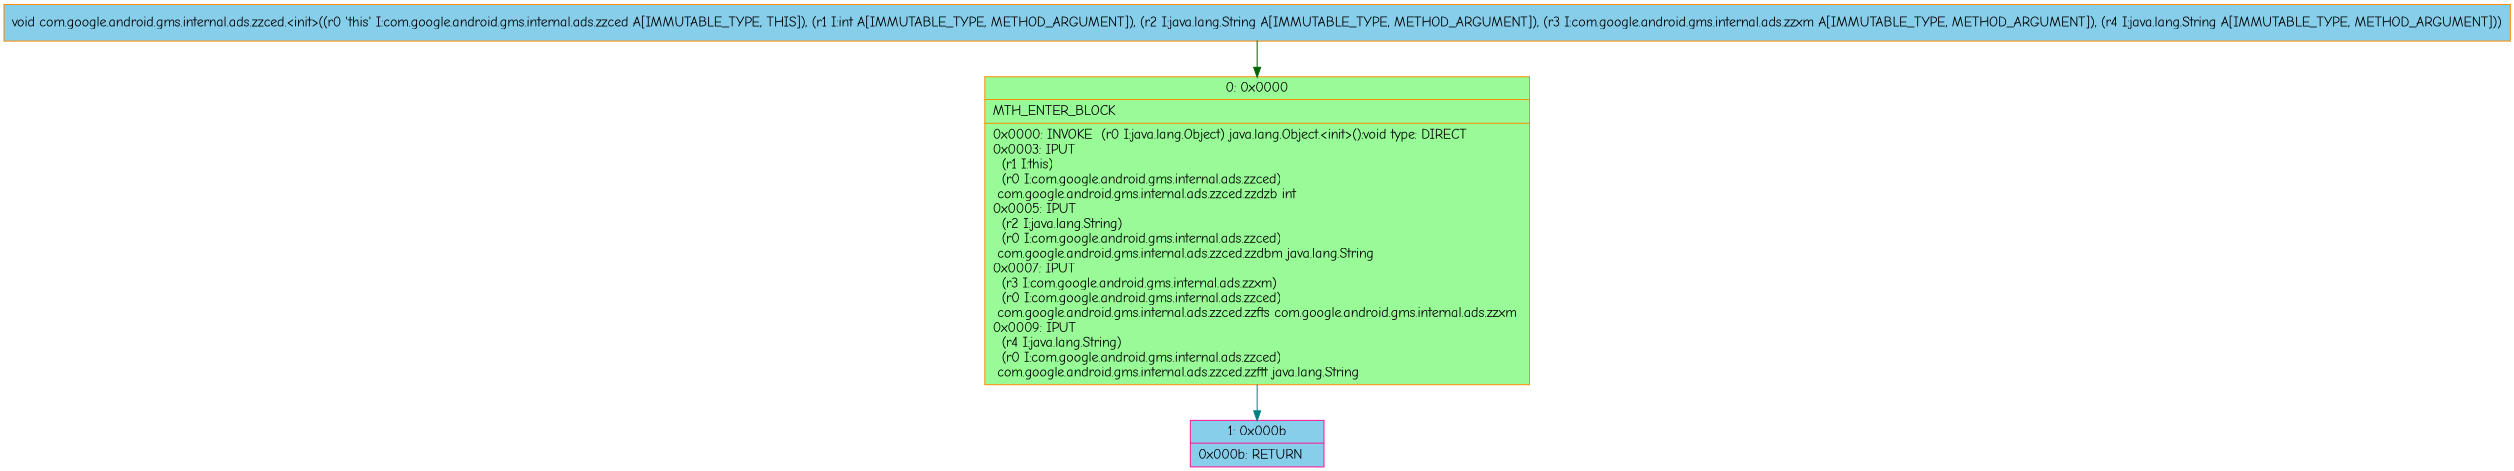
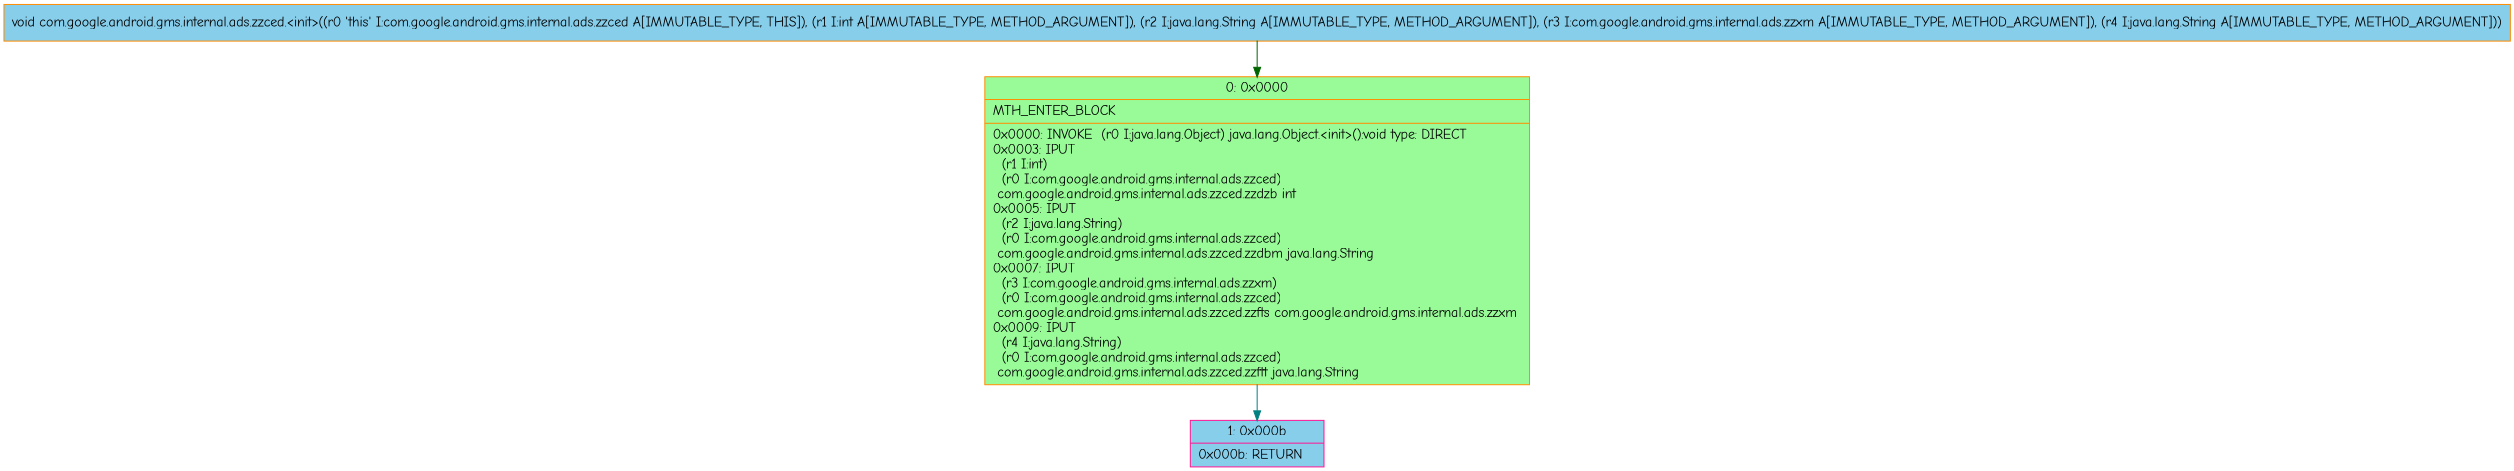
node "0: 0x0000": text "(r1 I:this)" -> "(r1 I:int)"
